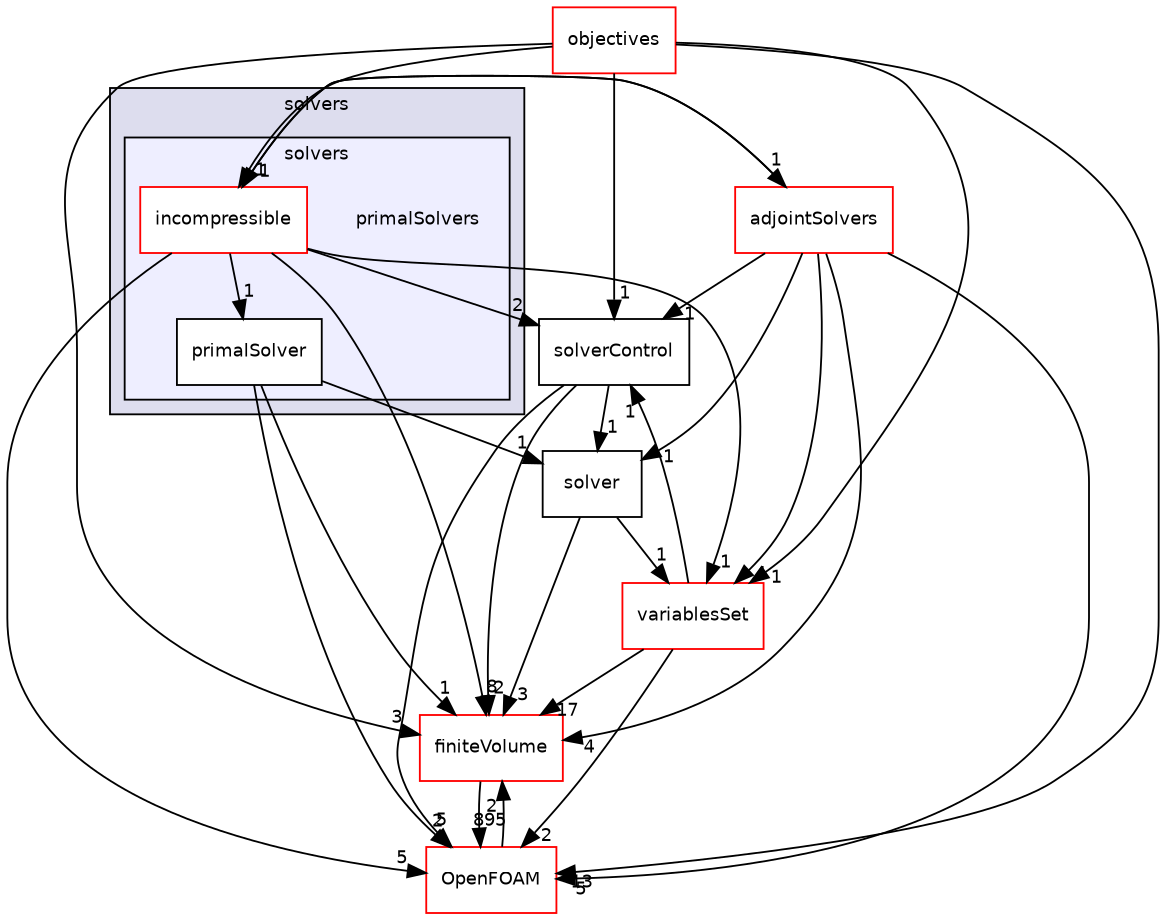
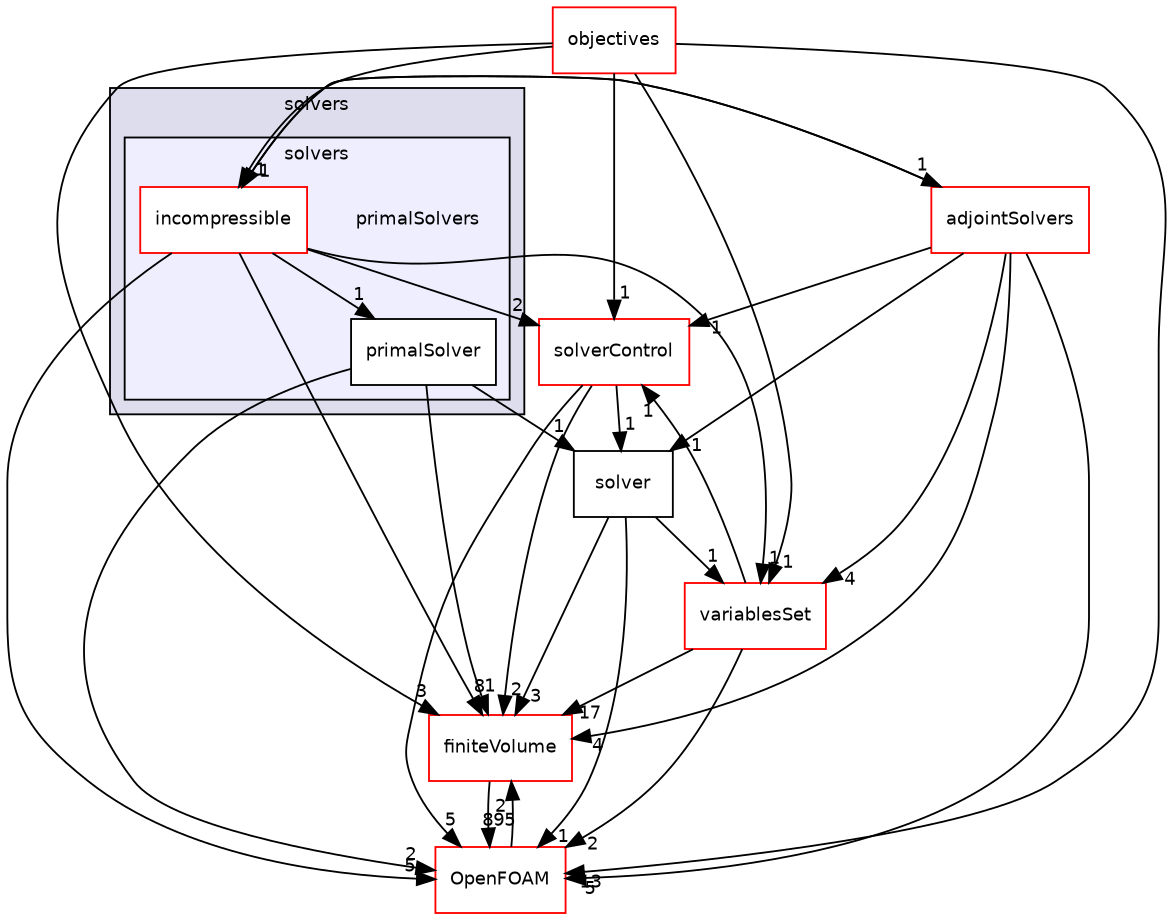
node "solverControl": color black -> red
edge "solver" -> "OpenFOAM": added
